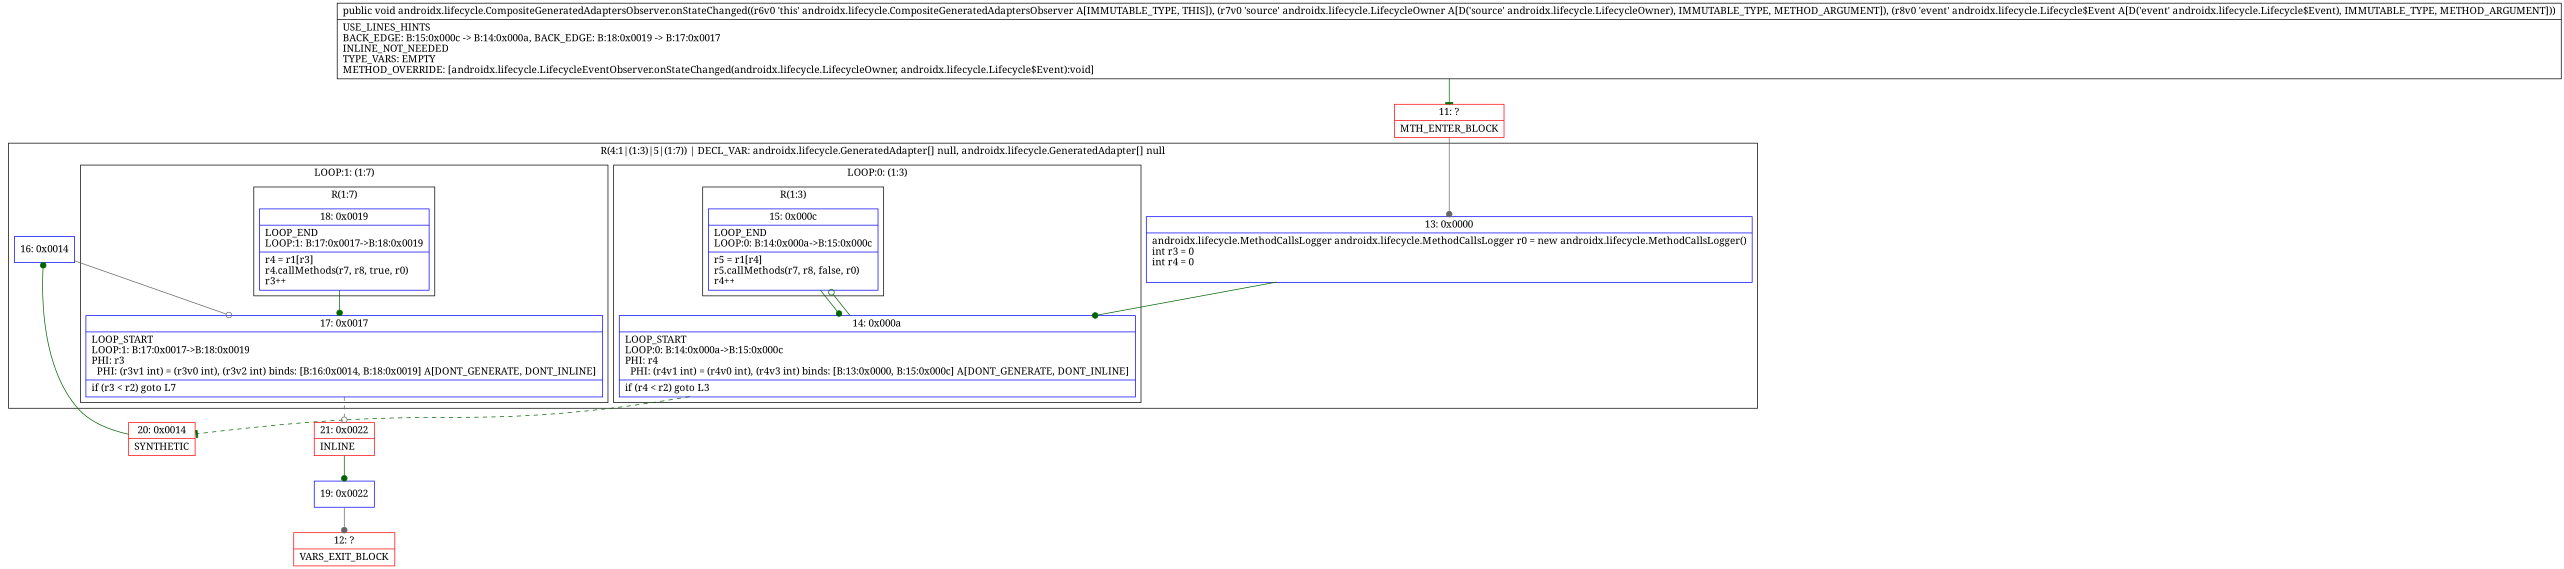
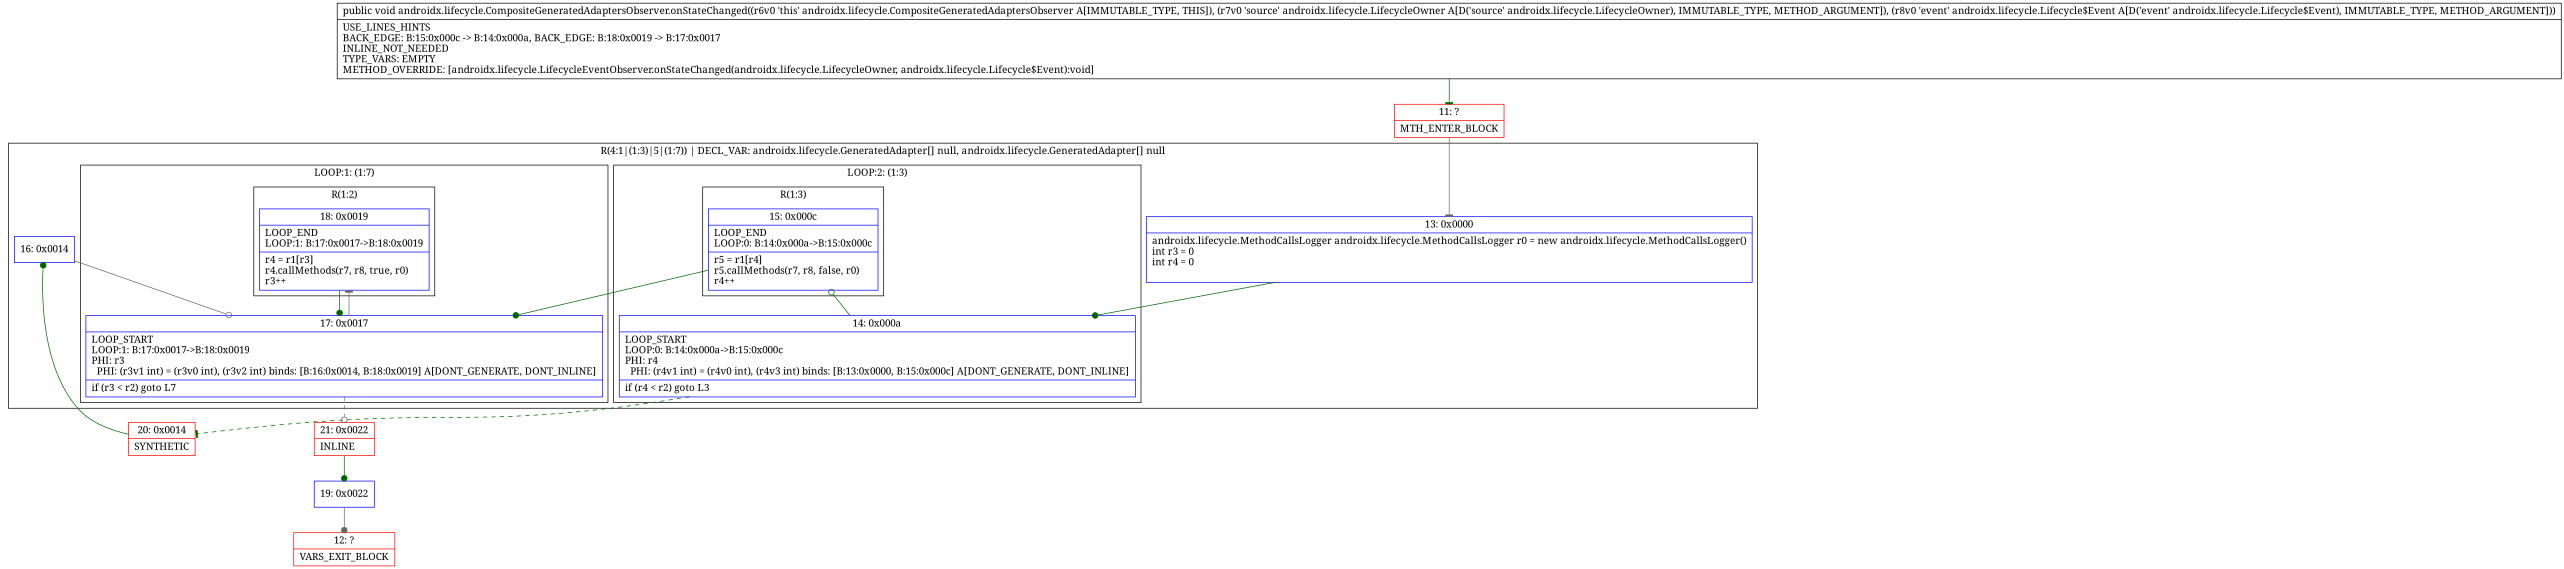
cluster "LOOP:0: (1:3)": label "LOOP:0: (1:3)" -> "LOOP:2: (1:3)"
edge "11: ?" -> "13: 0x0000": arrowhead dot -> tee
cluster "R(1:7)": label "R(1:7)" -> "R(1:2)"
edge "15: 0x000c" -> "14: 0x000a": now "15: 0x000c" -> "17: 0x0017"
edge "17: 0x0017" -> "18: 0x0019": added
